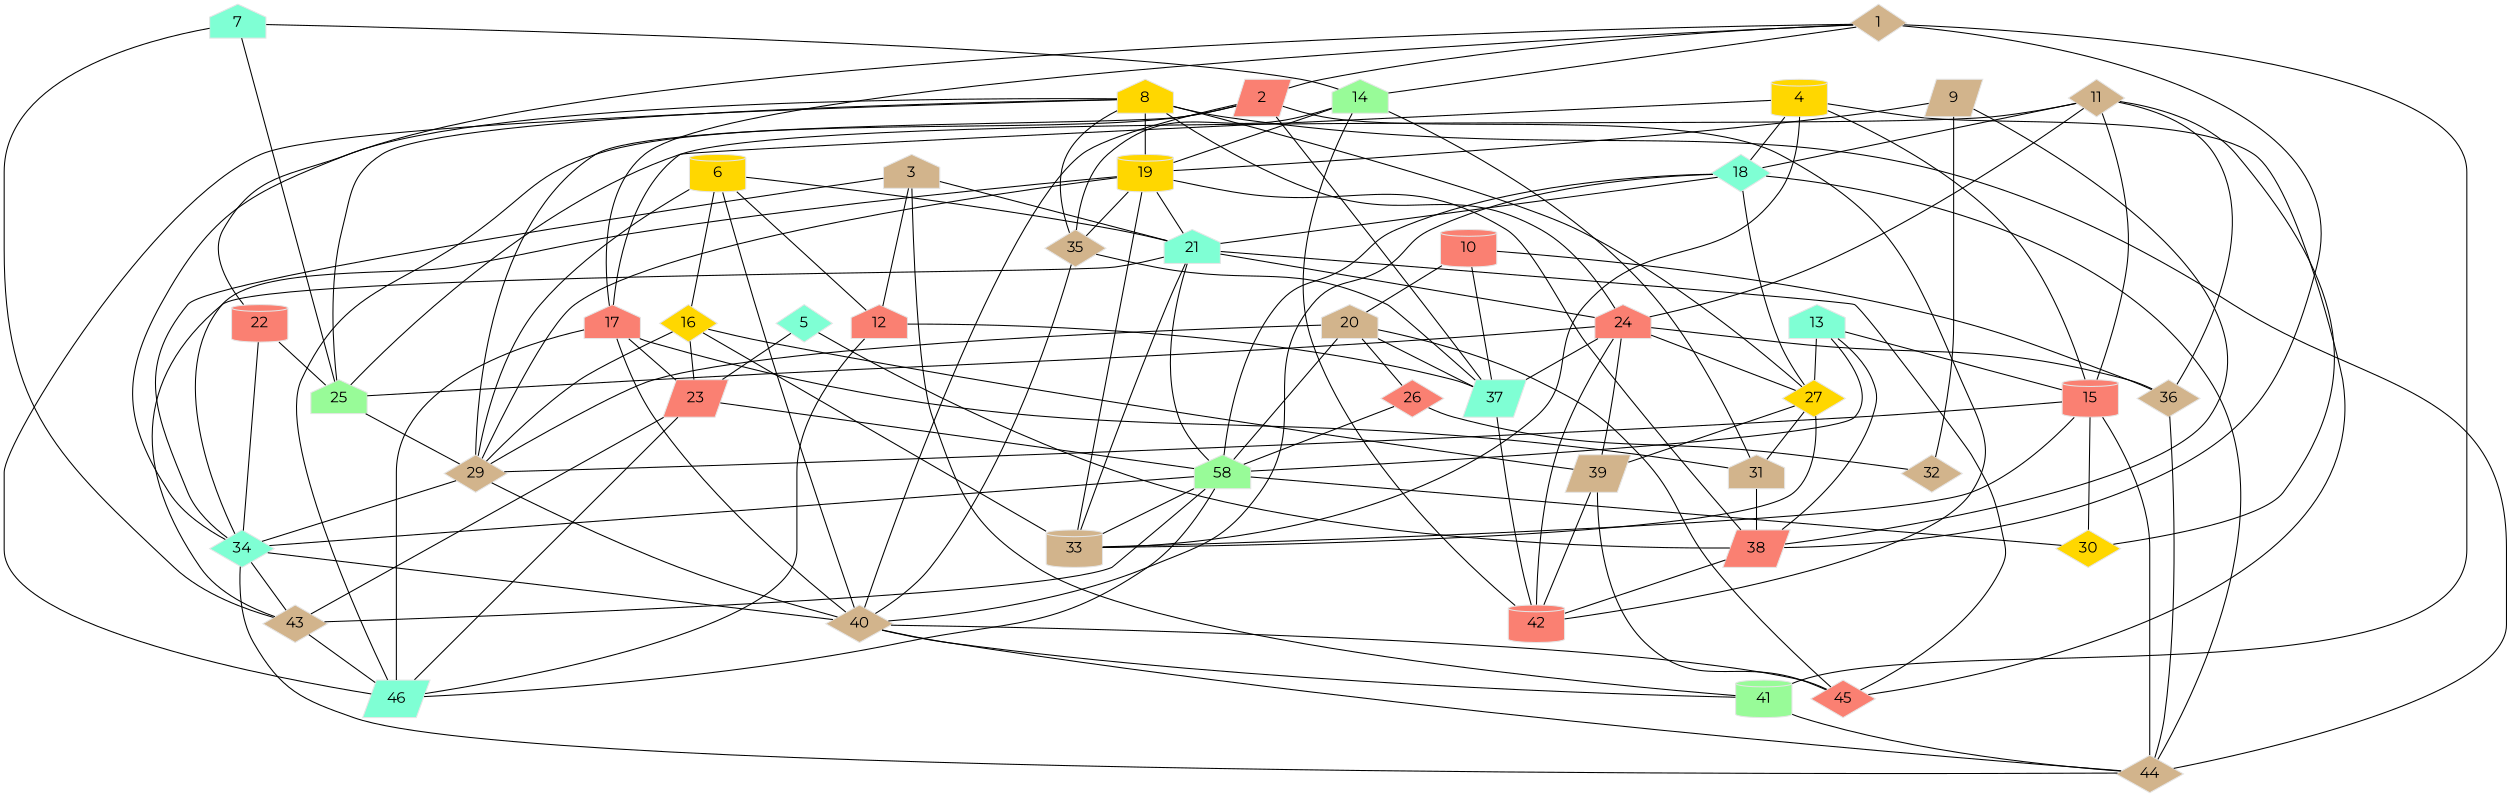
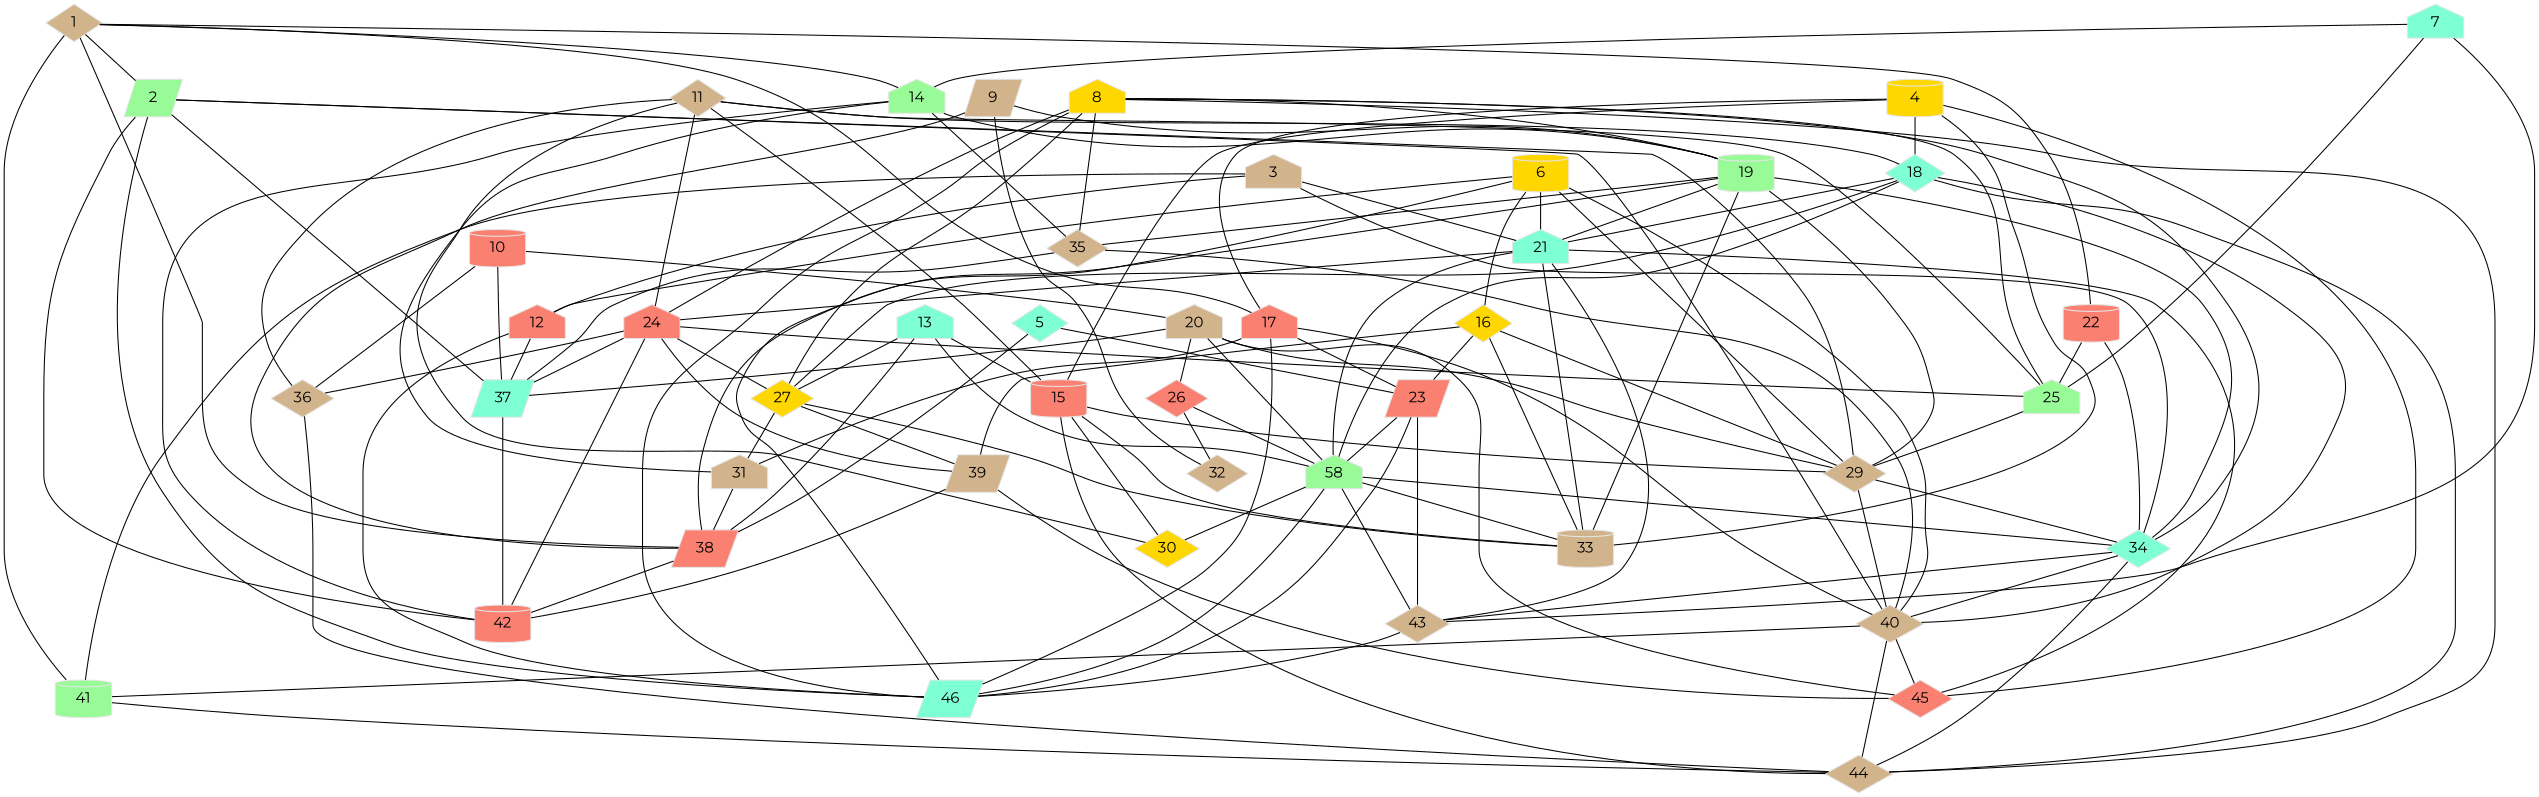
node "2": fillcolor salmon -> palegreen
node "19": fillcolor gold -> palegreen
edge "6" -- "46": added
